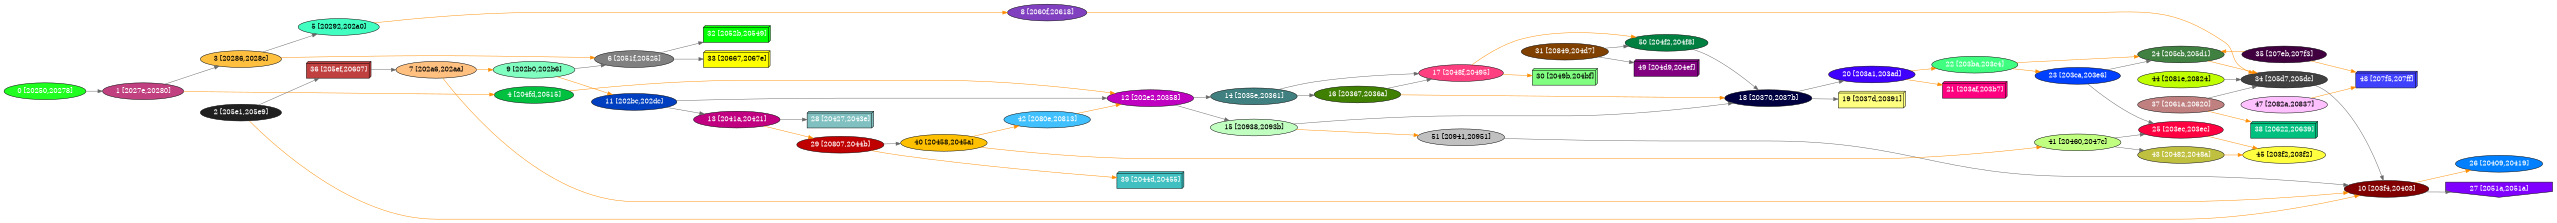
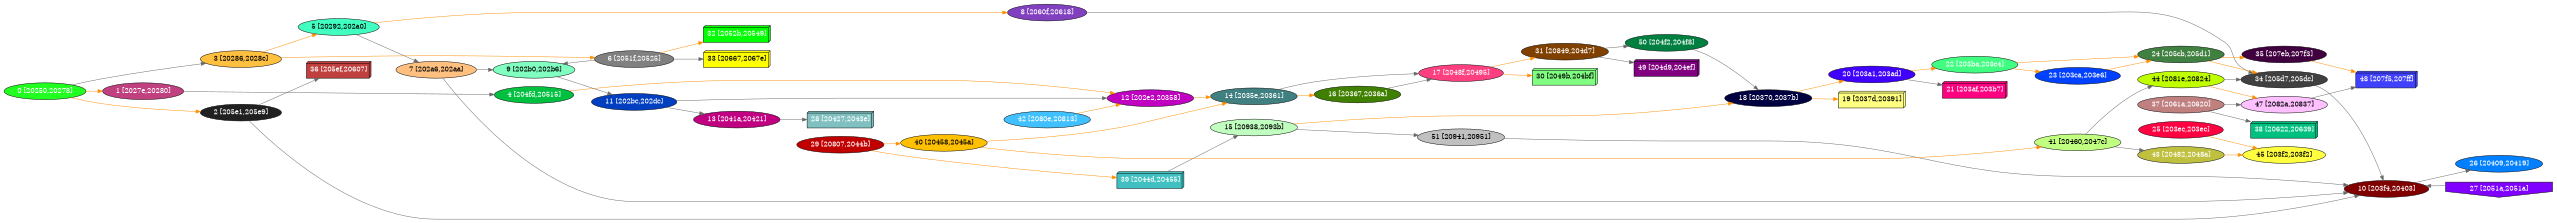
edge "8 [2060f,20618]" -> "34 [205d7,205dc]": color darkorange -> gray40
edge "17 [2048f,20495]" -> "50 [204f2,204f8]": now "17 [2048f,20495]" -> "31 [20849,204d7]"
edge "3 [20286,2028c]" -> "5 [20292,202a0]": color gray40 -> darkorange
edge "6 [2051f,20525]" -> "32 [2052b,20549]": color gray40 -> darkorange
edge "35 [207eb,207f3]" -> "24 [205cb,205d1]": reversed
edge "23 [203ca,203e6]" -> "24 [205cb,205d1]": color gray40 -> darkorange
edge "9 [202b0,202b6]" -> "6 [2051f,20525]": reversed
edge "36 [205ef,20607]" -> "7 [202a6,202aa]": now "5 [20292,202a0]" -> "7 [202a6,202aa]"
edge "7 [202a6,202aa]" -> "9 [202b0,202b6]": color darkorange -> gray40
edge "1 [2027e,20280]" -> "3 [20286,2028c]": now "0 [20250,20278]" -> "3 [20286,2028c]"
edge "20 [203a1,203ad]" -> "21 [203af,203b7]": color darkorange -> gray40
edge "9 [202b0,202b6]" -> "11 [202bc,202dc]": color darkorange -> gray40
edge "18 [20370,2037b]" -> "20 [203a1,203ad]": color gray40 -> darkorange
edge "0 [20250,20278]" -> "1 [2027e,20280]": color gray40 -> darkorange
edge "44 [2081e,20824]" -> "47 [2082a,20837]": added
edge "1 [2027e,20280]" -> "4 [204fd,20515]": color darkorange -> gray40
edge "37 [2061a,20620]" -> "34 [205d7,205dc]": now "37 [2061a,20620]" -> "47 [2082a,20837]"
edge "47 [2082a,20837]" -> "48 [207f5,207ff]": color darkorange -> gray40
edge "14 [2035e,20361]" -> "16 [20367,2036a]": color gray40 -> darkorange
edge "16 [20367,2036a]" -> "18 [20370,2037b]": removed
edge "12 [202e2,20358]" -> "14 [2035e,20361]": color gray40 -> darkorange
edge "18 [20370,2037b]" -> "19 [2037d,20391]": color gray40 -> darkorange
edge "23 [203ca,203e6]" -> "25 [203ec,203ec]": removed
edge "0 [20250,20278]" -> "2 [205e1,205e9]": added
edge "12 [202e2,20358]" -> "15 [20938,2093b]": now "39 [2044d,20455]" -> "15 [20938,2093b]"
edge "15 [20938,2093b]" -> "18 [20370,2037b]": color gray40 -> darkorange
edge "37 [2061a,20620]" -> "38 [20622,20639]": color darkorange -> gray40
edge "13 [2041a,20421]" -> "29 [20807,2044b]": removed
edge "40 [20458,2045a]" -> "42 [2080e,20813]": now "40 [20458,2045a]" -> "14 [2035e,20361]"
edge "15 [20938,2093b]" -> "51 [20941,20951]": color darkorange -> gray40
edge "41 [20460,2047c]" -> "25 [203ec,203ec]": now "41 [20460,2047c]" -> "44 [2081e,20824]"
edge "29 [20807,2044b]" -> "40 [20458,2045a]": color gray40 -> darkorange
edge "10 [203f4,20403]" -> "26 [20409,20419]": color darkorange -> gray40
edge "10 [203f4,20403]" -> "27 [2051a,2051a]": reversed
edge "7 [202a6,202aa]" -> "10 [203f4,20403]": color darkorange -> gray40
edge "2 [205e1,205e9]" -> "10 [203f4,20403]": color darkorange -> gray40
